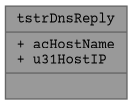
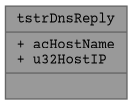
node "tstrDnsReply": text "+ u31HostIP" -> "+ u32HostIP"
